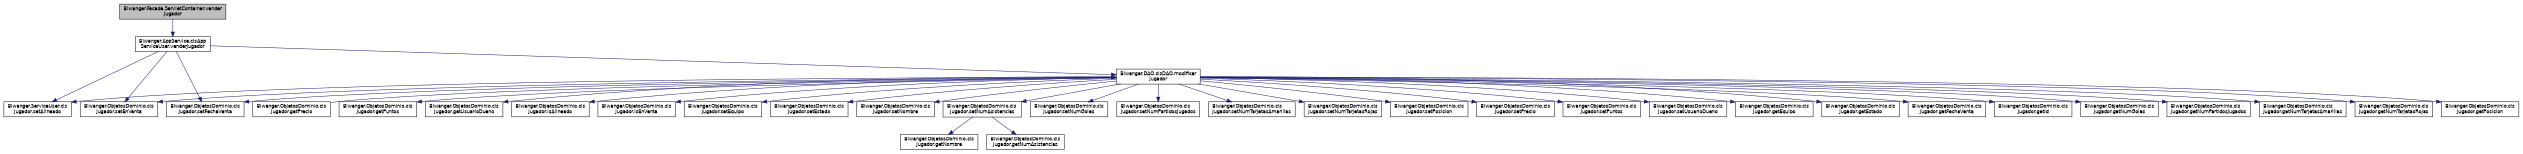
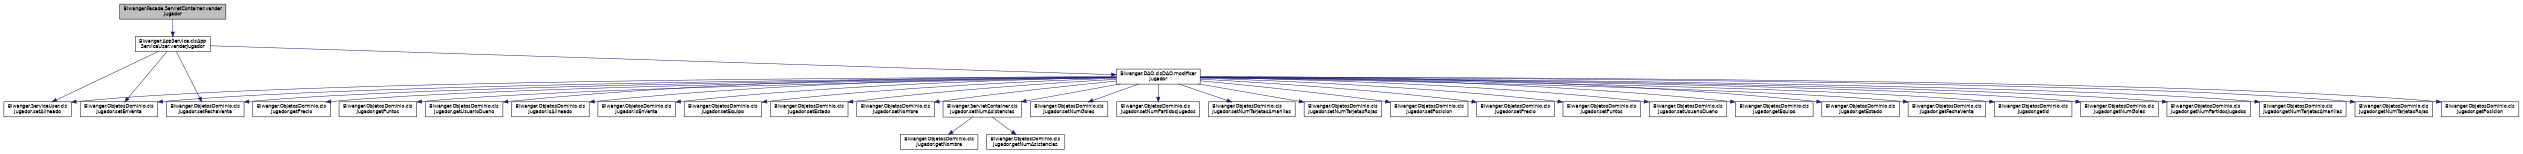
edge "Biwanger.ObjetosDominio.cls Jugador.getPrecio" -> "Biwanger.DAO.clsDAO.modificar Jugador": reversed
node "Biwanger.ObjetosDominio.cls Jugador.setNumAsistencias": label "Biwanger.ObjetosDominio.cls Jugador.setNumAsistencias" -> "Biwanger.ServletContainer.cls Jugador.setNumAsistencias"
